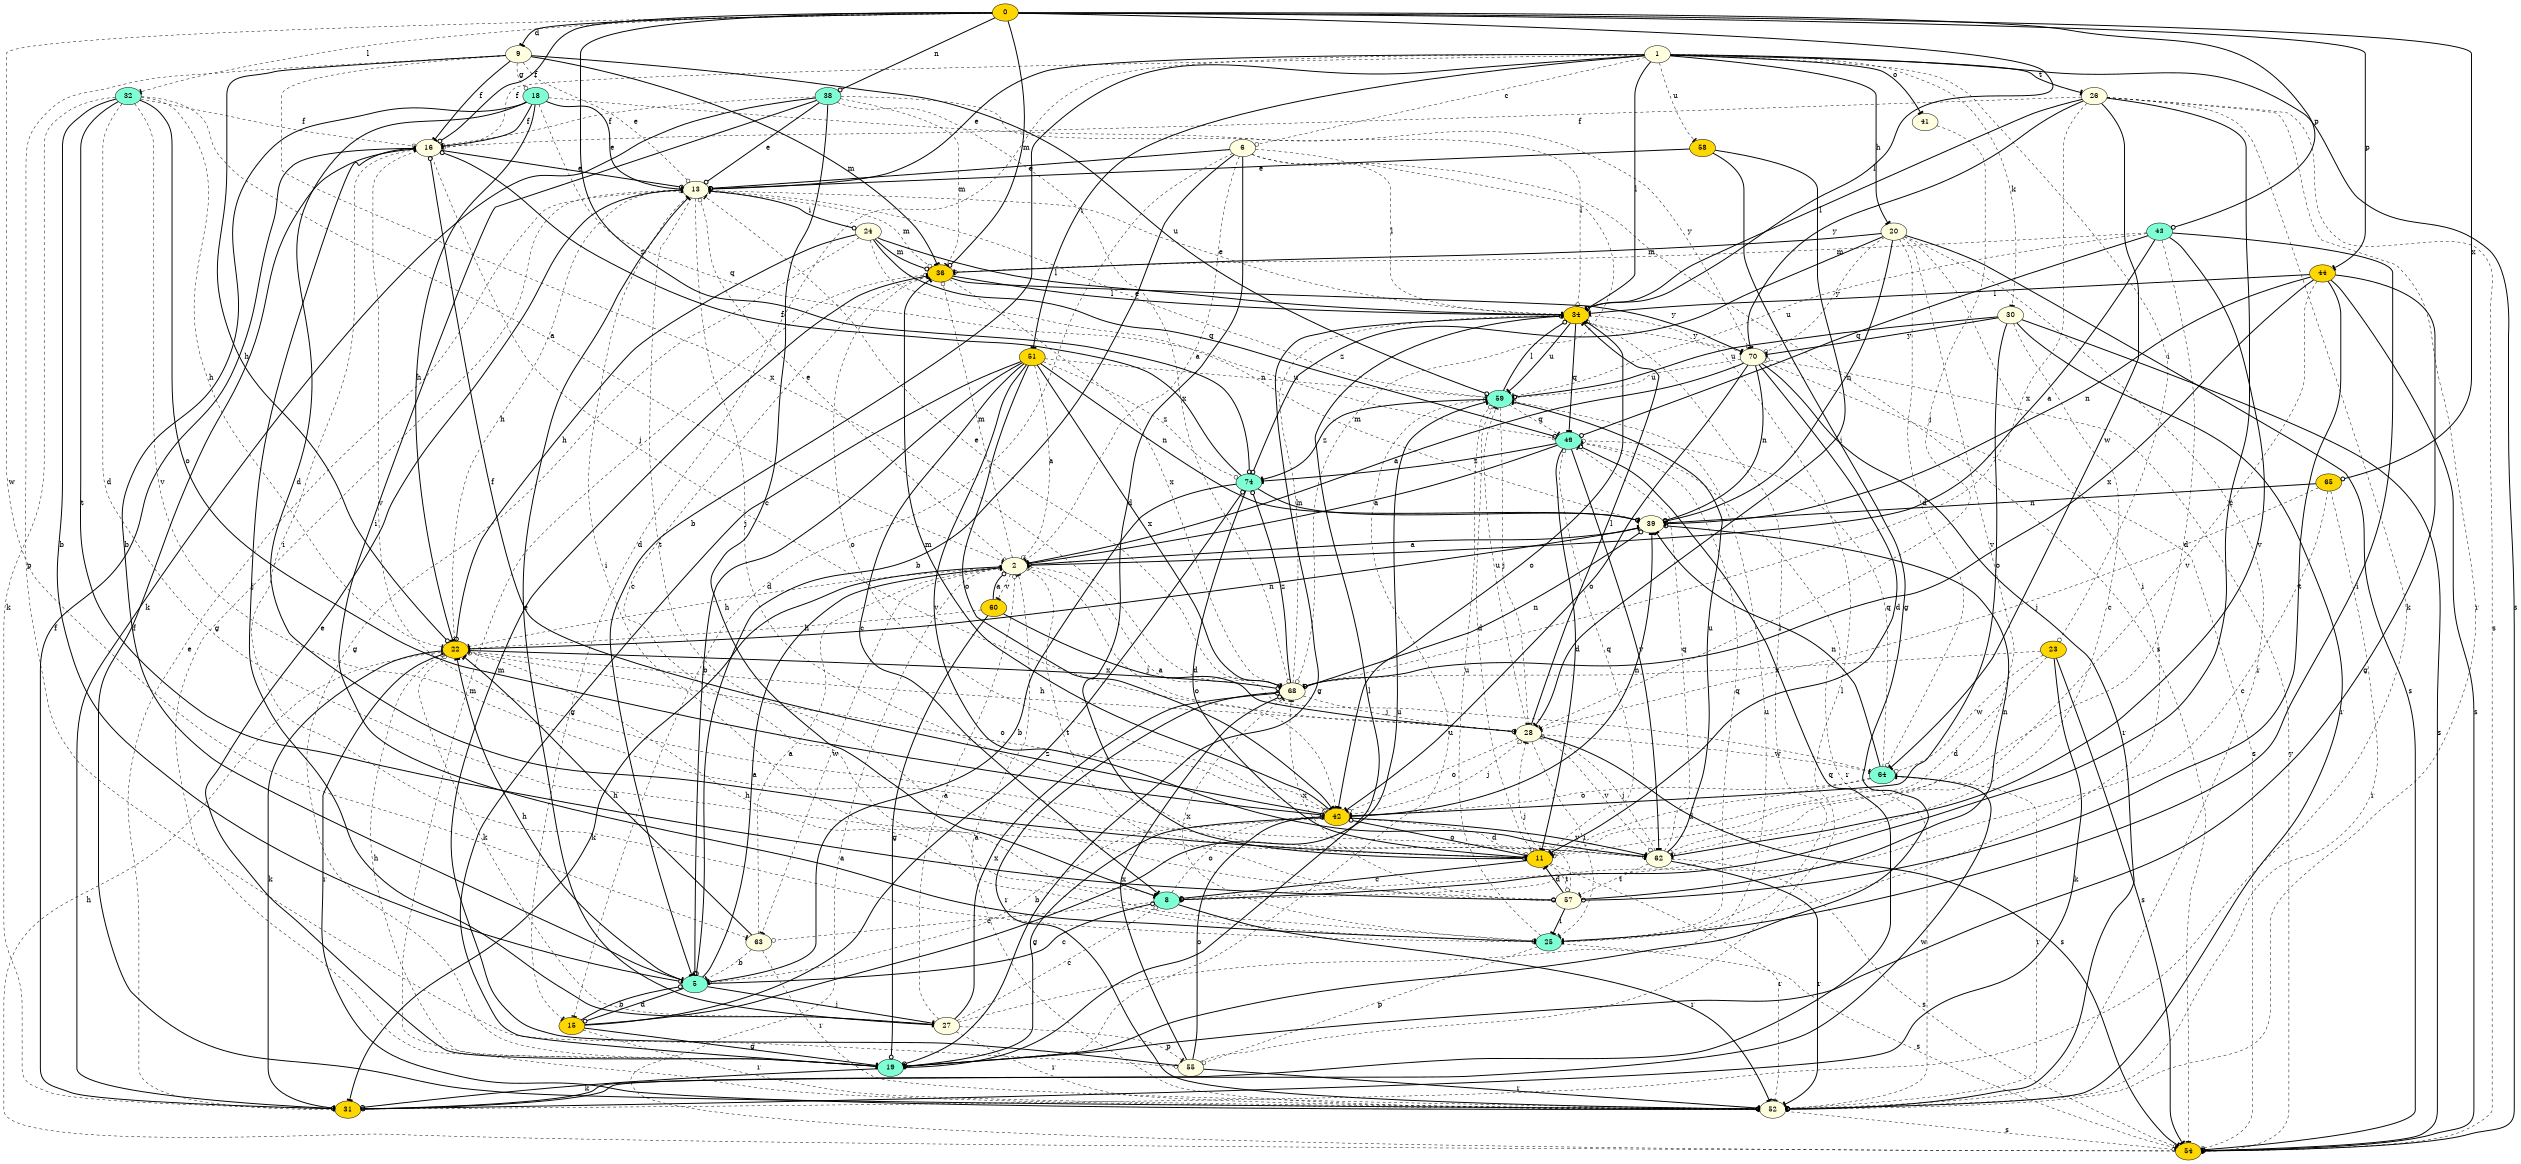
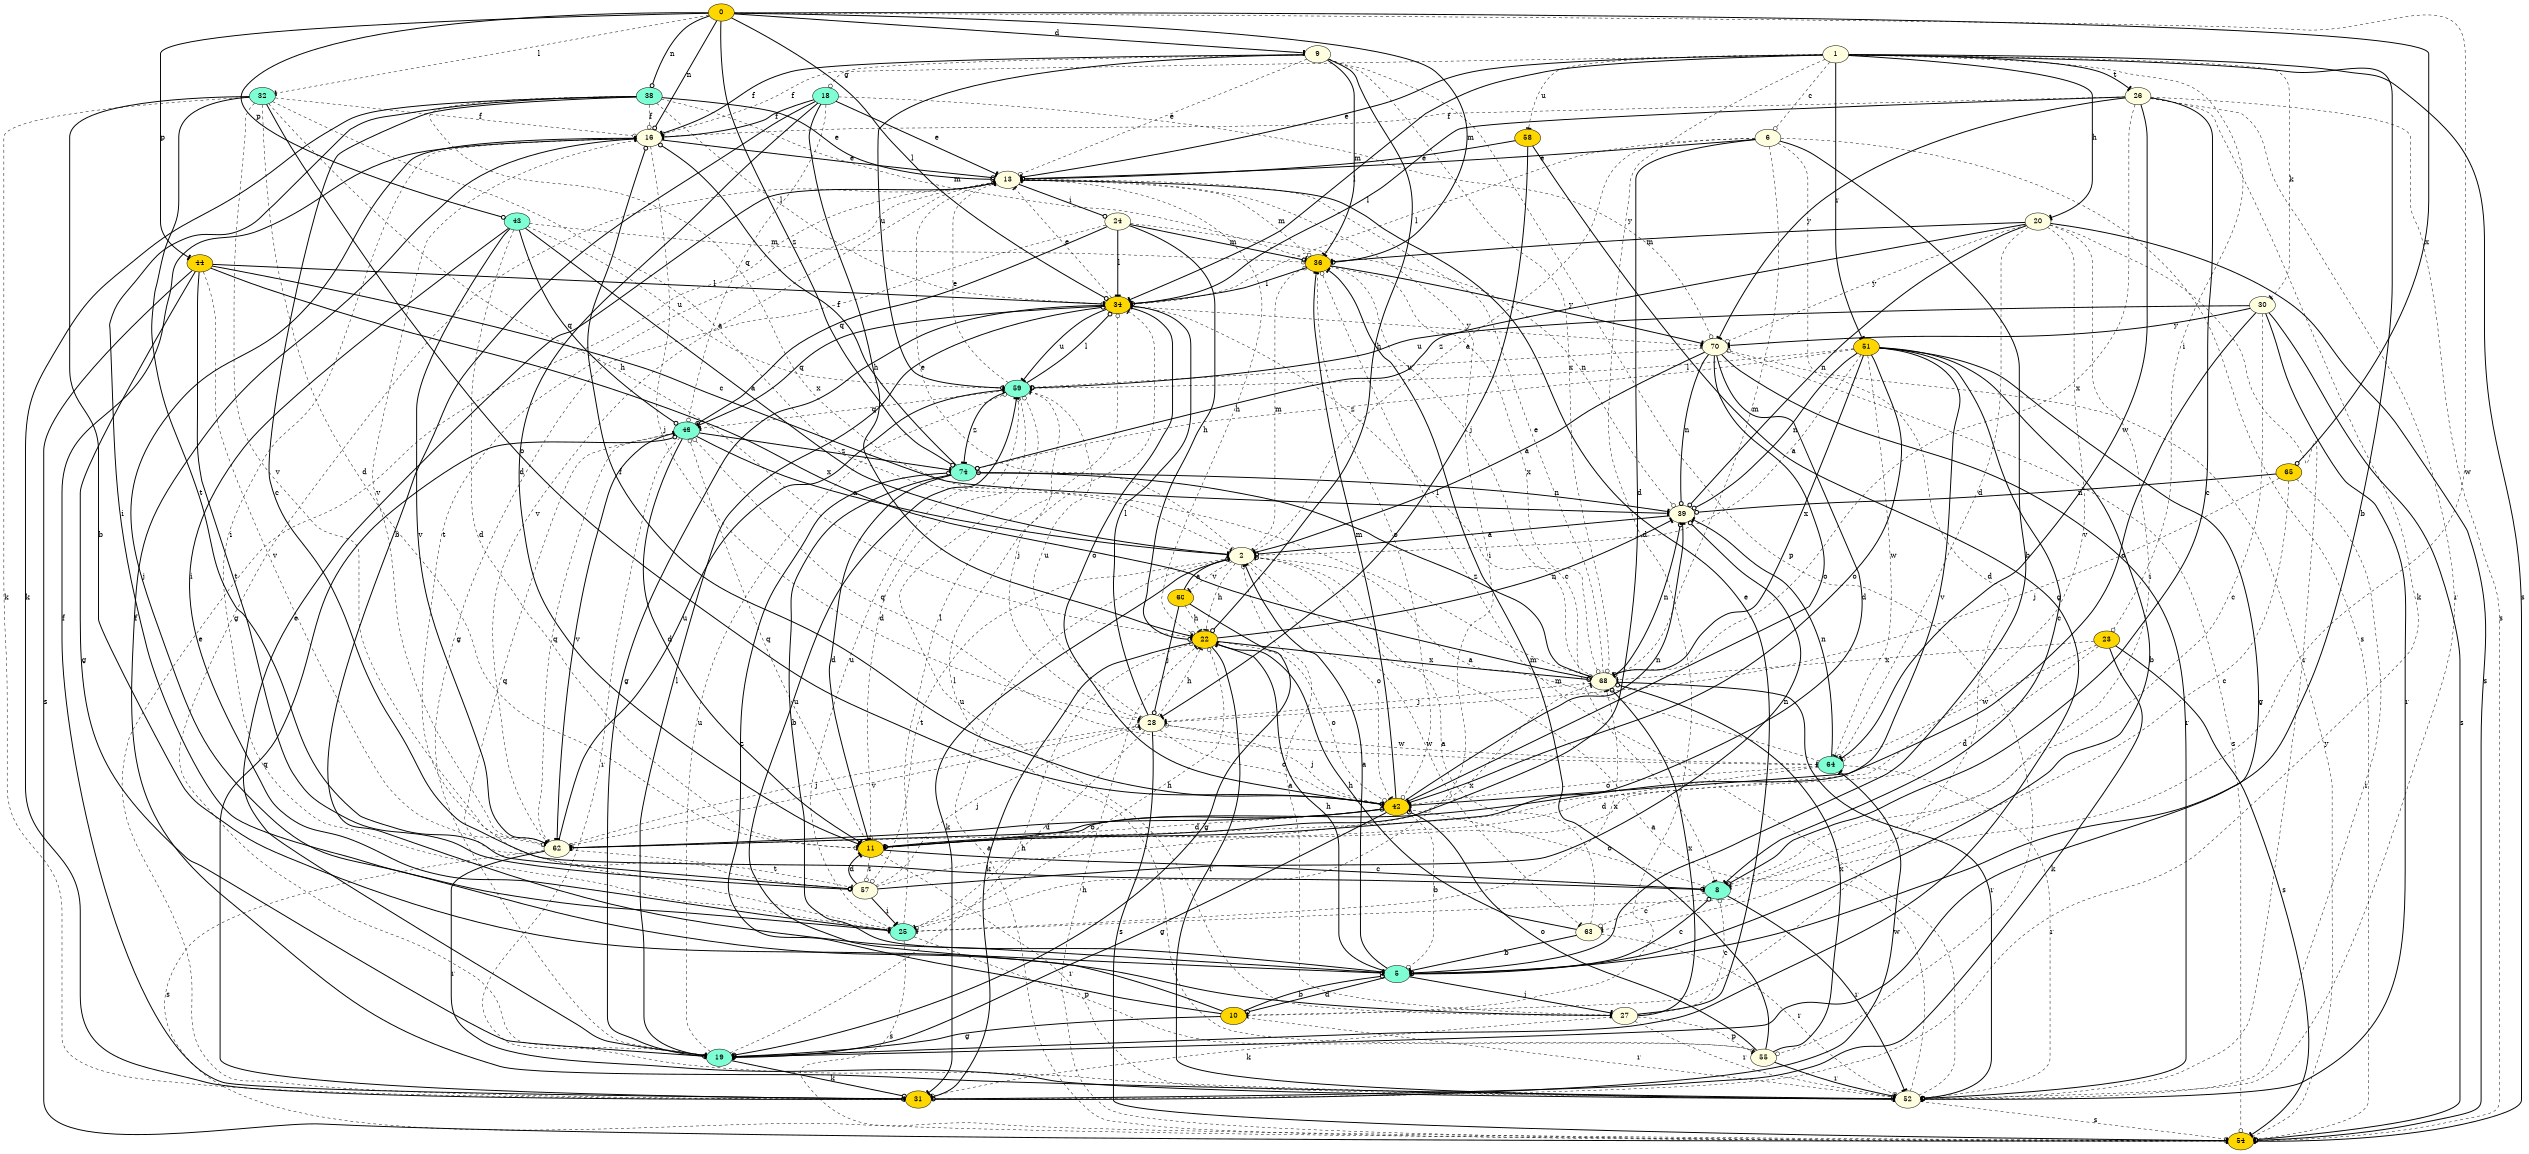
edge "0" -> "16": label "f" -> "n"
node "41": removed
edge "51" -> "59": label "u" -> "l"
edge "44" -> "39": label "n" -> "c"
edge "13" -> "62": label "j" -> "v"
edge "51" -> "64": added, label "w"
edge "63" -> "5": style dashed -> bold
edge "27" -> "22": now "27" -> "31"
node "15": label "15" -> "10"
